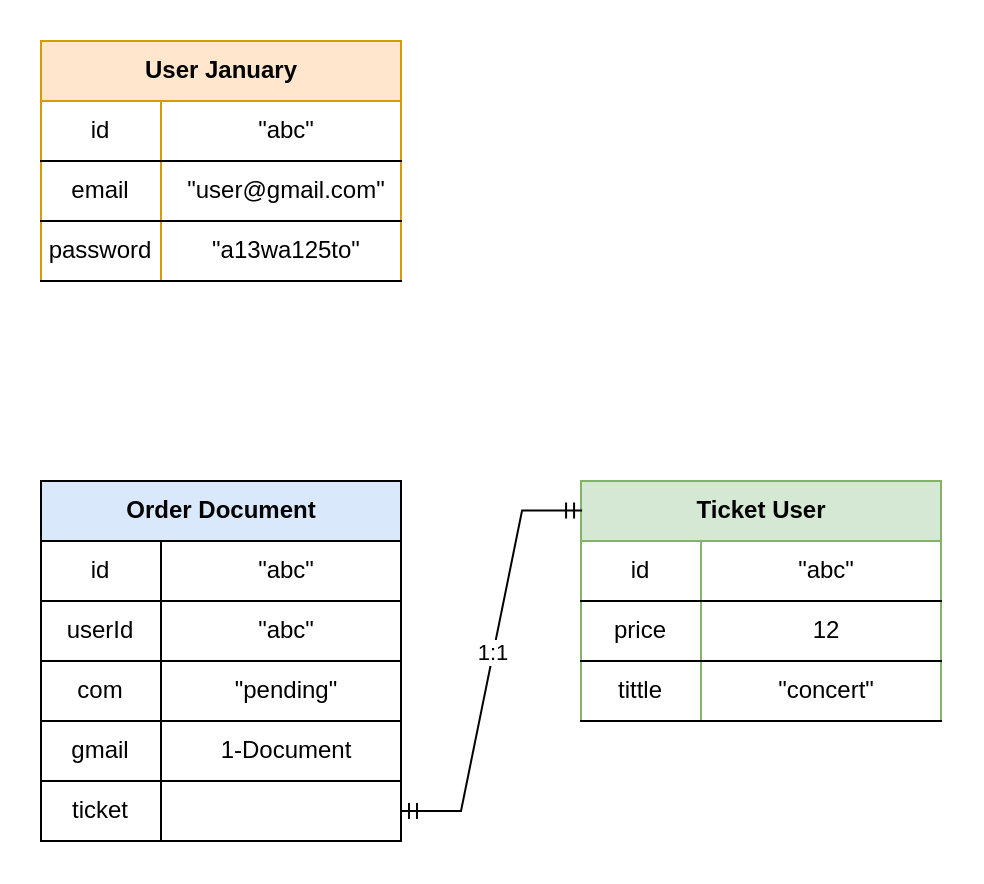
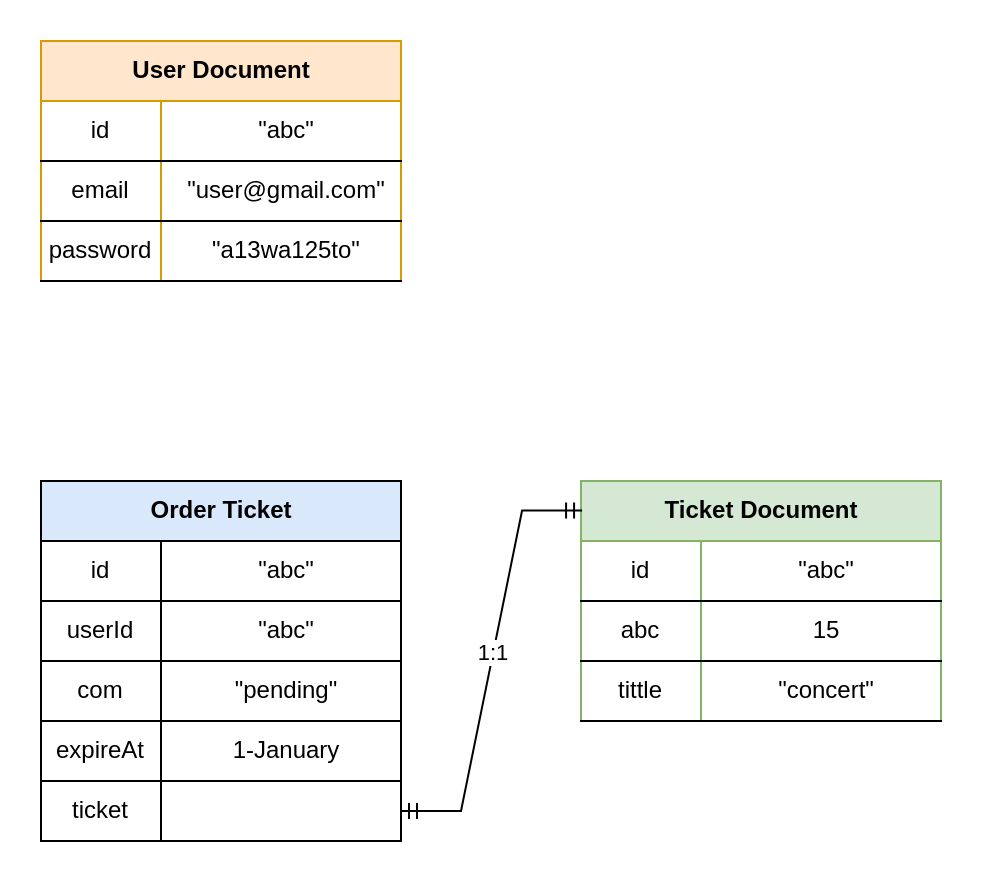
node "User January": label "User January" -> "User Document"
node "Order Document": label "Order Document" -> "Order Ticket"
node "Ticket User": label "Ticket User" -> "Ticket Document"
node "price": label "price" -> "abc"
node "12": label "12" -> "15"
node "gmail": label "gmail" -> "expireAt"
node "1-Document": label "1-Document" -> "1-January"
